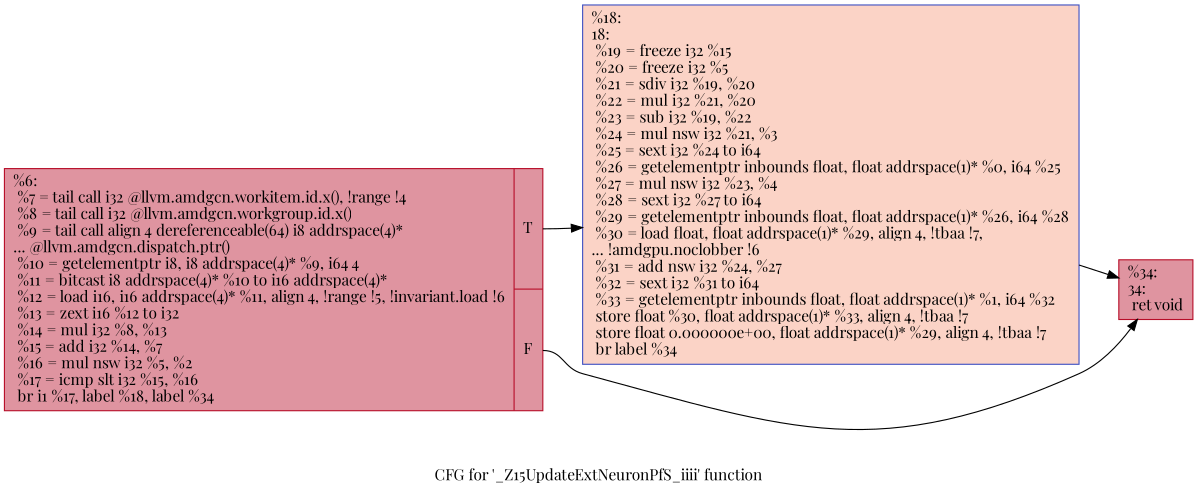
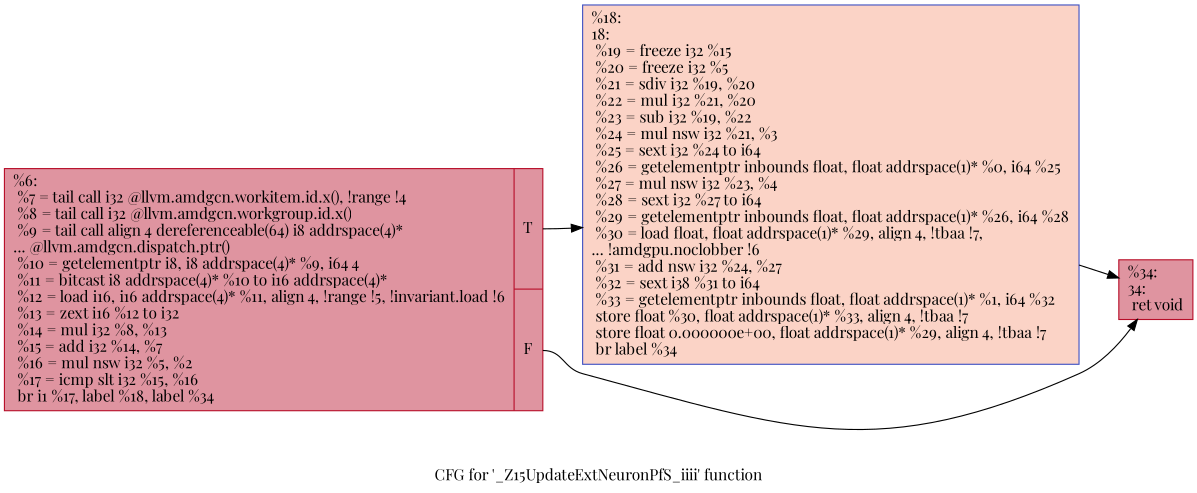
node "%18:": text "%32 = sext i32 %31 to i64" -> "%32 = sext i38 %31 to i64"
